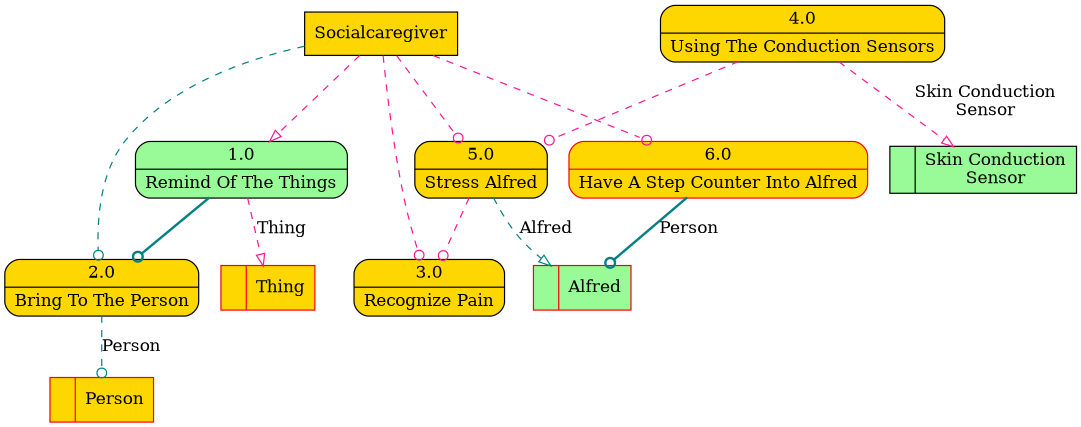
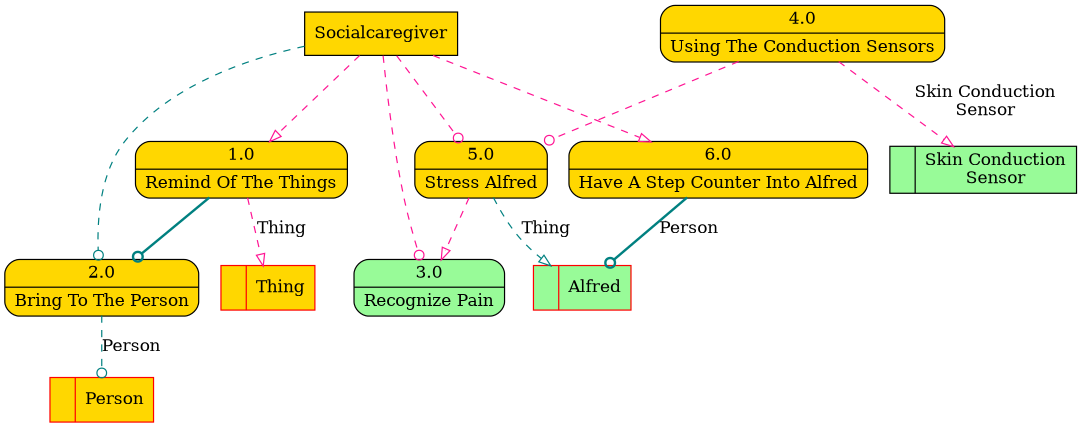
edge "Socialcaregiver" -> "6.0": arrowhead odot -> onormal
node "1.0": fillcolor palegreen -> gold
node "6.0": color red -> black
edge "5.0" -> "3.0": arrowhead odot -> onormal
edge "5.0" -> "Alfred": label "Alfred" -> "Thing"
node "3.0": fillcolor gold -> palegreen
